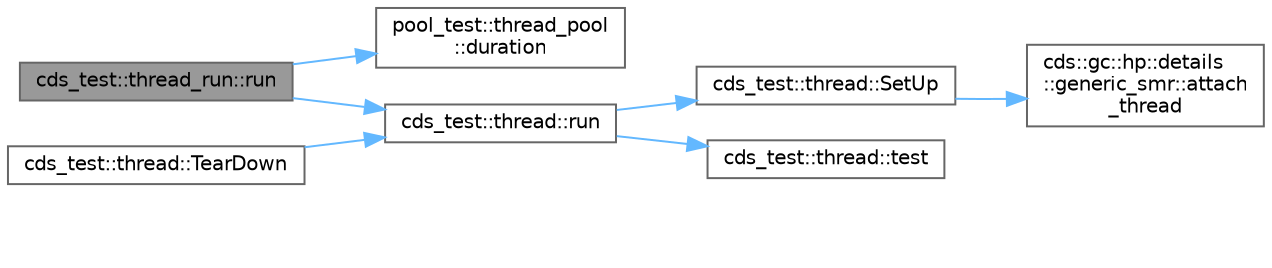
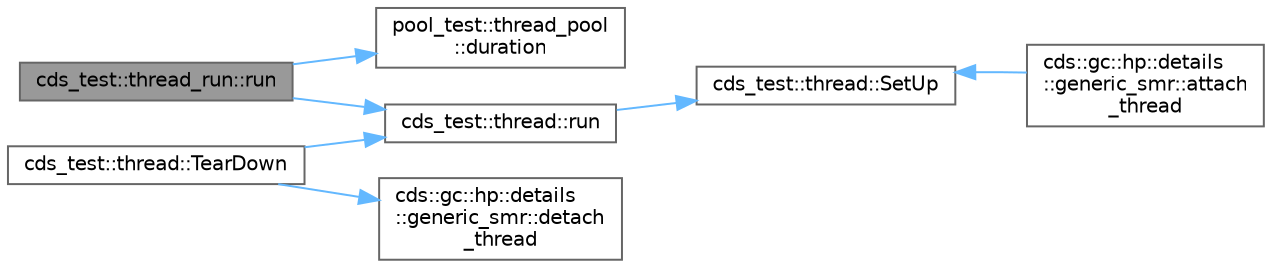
edge "cds_test::thread::SetUp" -> "cds::gc::hp::details ::generic_smr::attach _thread": reversed
node "cds_test::thread::test": removed
node "cds::gc::hp::details ::generic_smr::detach _thread": added
